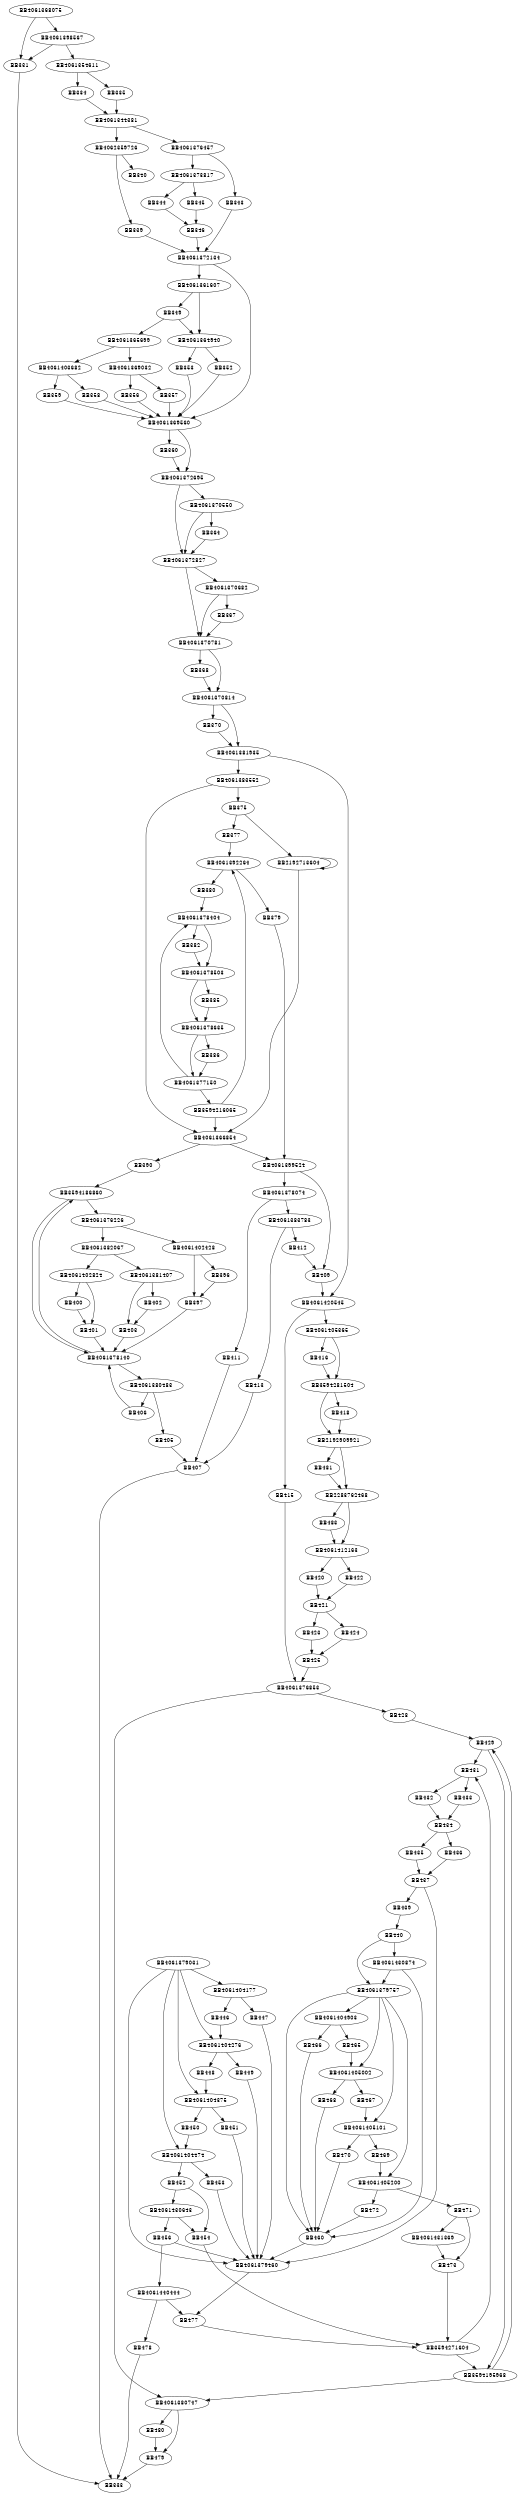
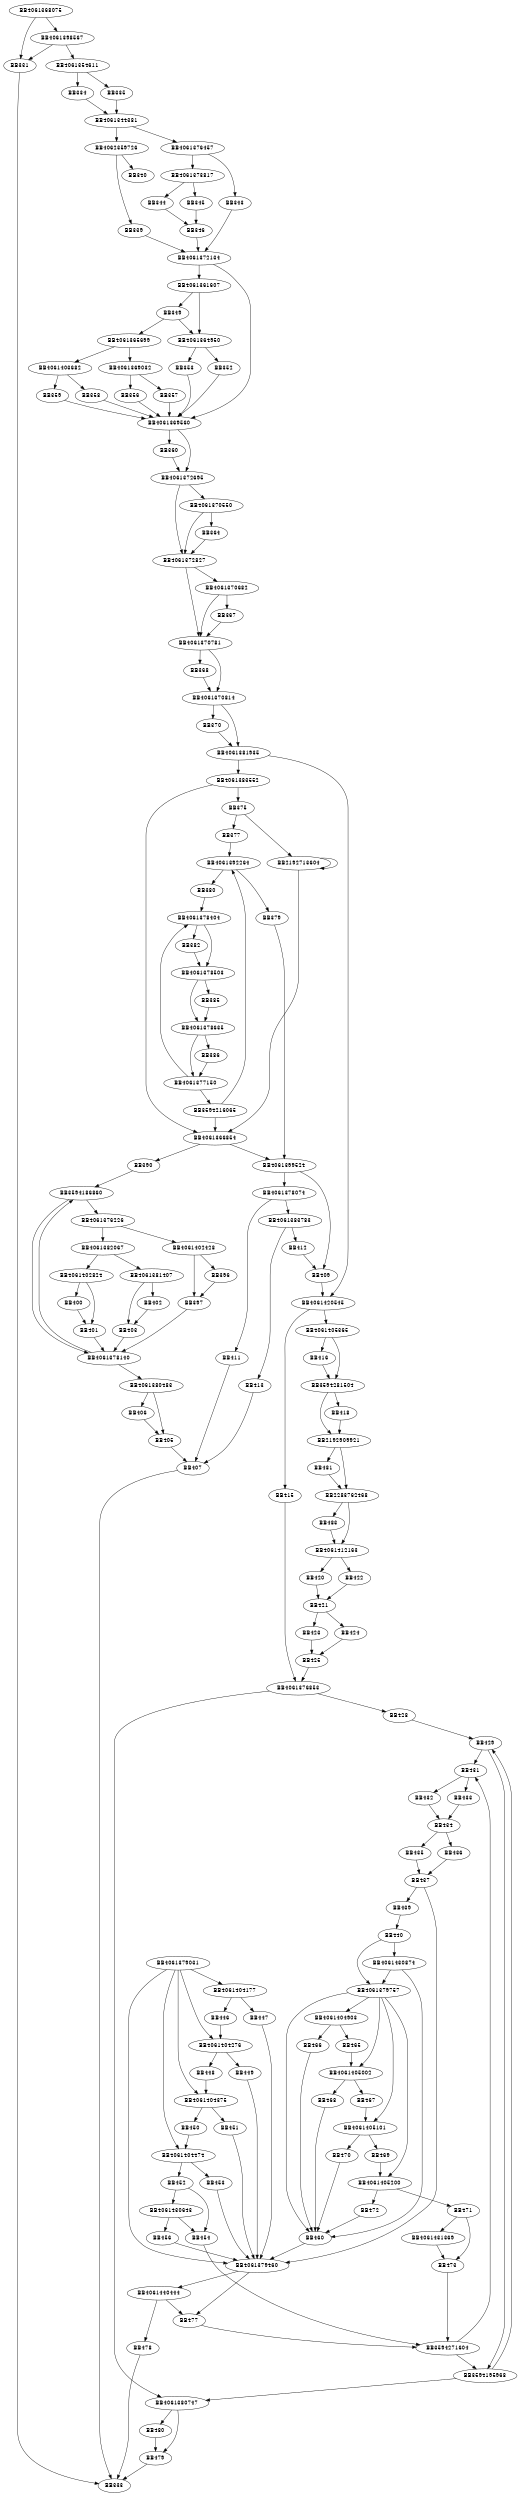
node "BB4061364940": label "BB4061364940" -> "BB4061364950"
edge "BB406" -> "BB4061378140": now "BB406" -> "BB405"
edge "BB456" -> "BB4061440444": now "BB4061379460" -> "BB4061440444"
